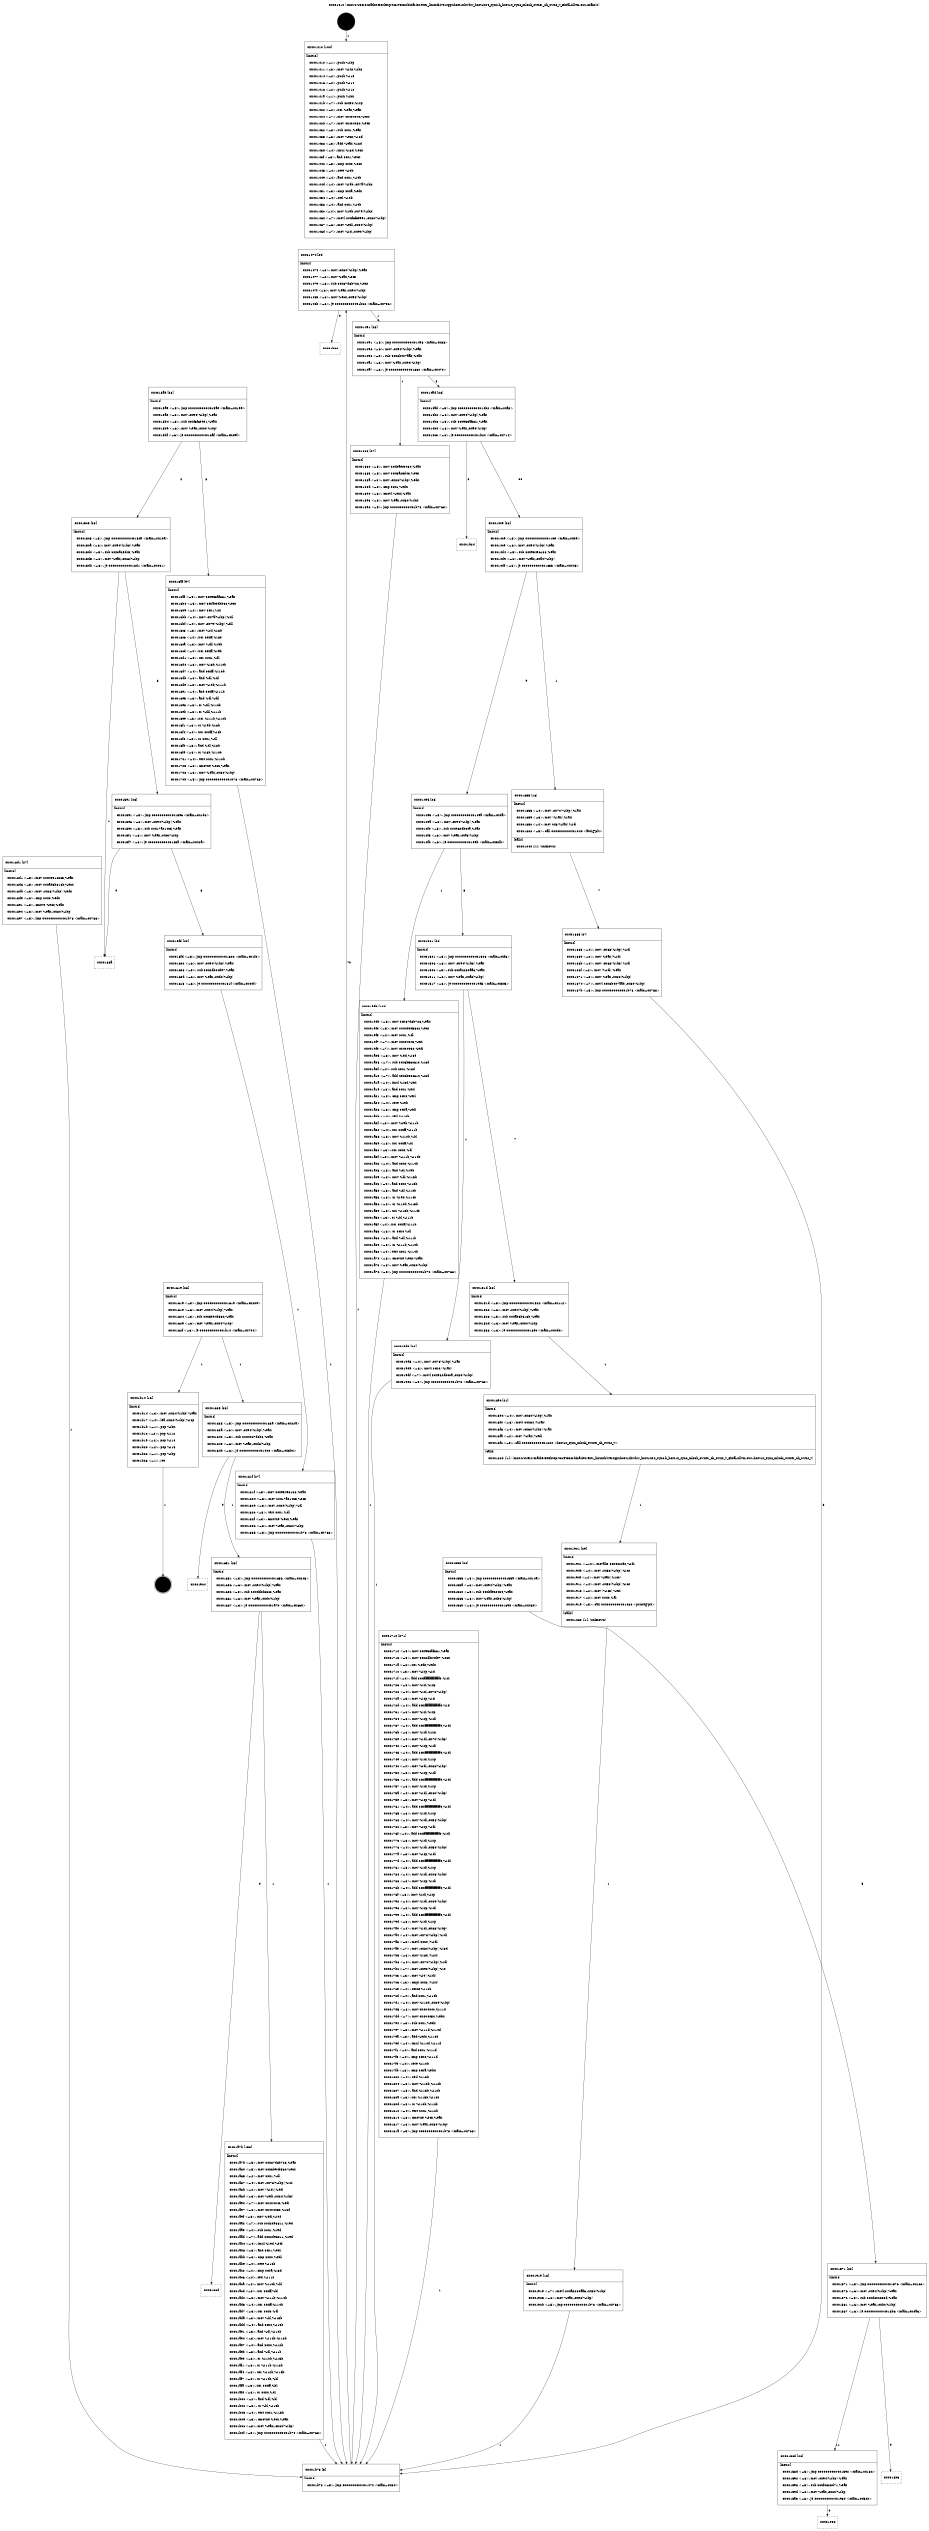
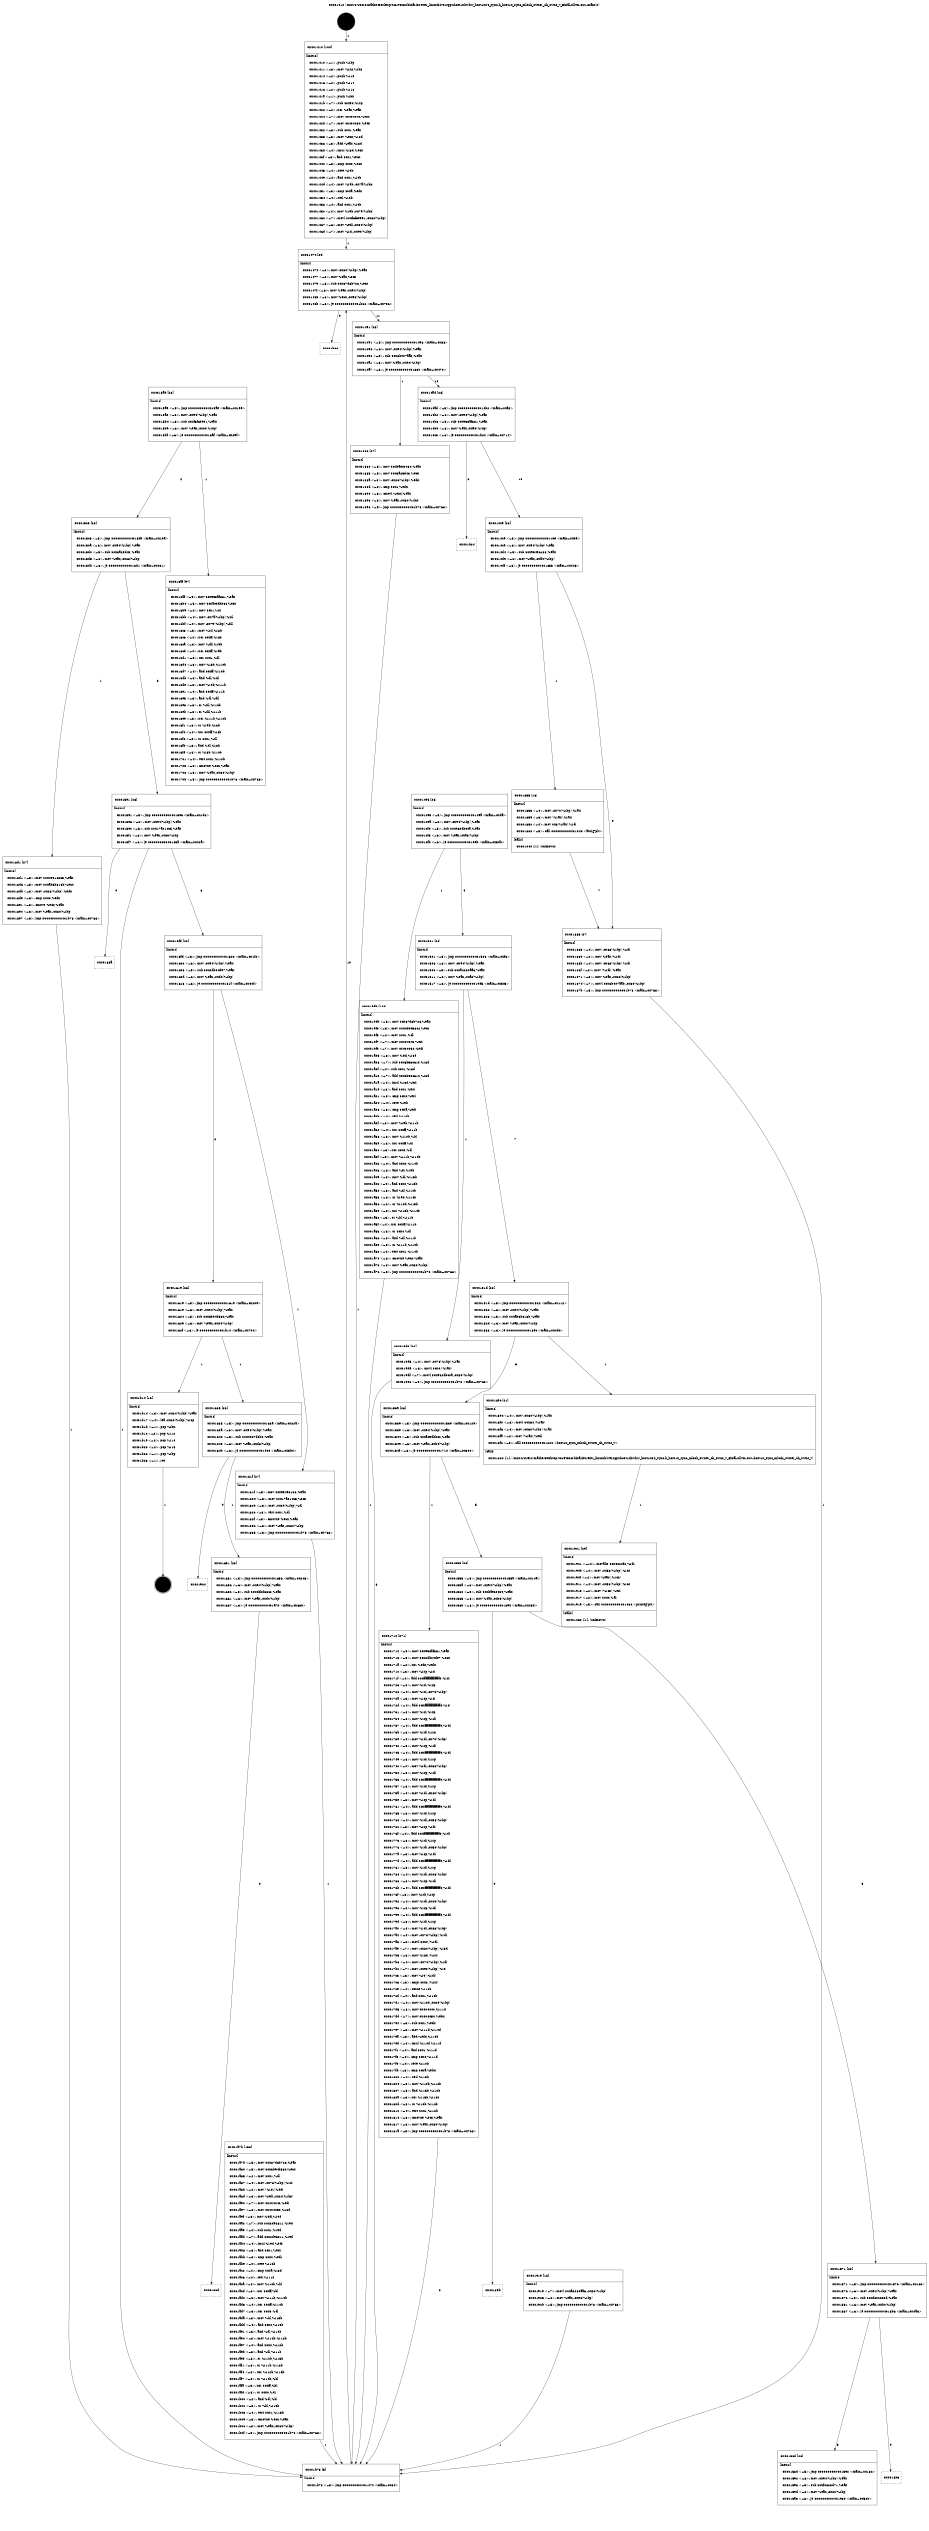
edge "0x401410 [100]" -> "0x401474 [29]": added, label "1"
edge "0x401474 [29]" -> "0x401491 [28]": label " 1" -> " 11"
edge "0x401491 [28]" -> "0x4014ad [28]": label " 8" -> " 10"
edge "0x4015a9 [28]" -> "0x4016af [97]": label " 8" -> " 1"
edge "0x4014ad [28]" -> "0x4014c9 [28]": label " 30" -> " 10"
edge "0x4014c9 [28]" -> "0x4014e5 [28]": now "0x4014c9 [28]" -> "0x401865 [27]"
edge "0x4015c5 [28]" -> "0x40183a": now "0x4015c5 [28]" -> "0x4018d1 [27]"
edge "0x4014e5 [28]" -> "0x401501 [28]": label " 8" -> " 4"
edge "0x401b78 [5]" -> "0x401474 [29]": label " 70" -> " 10"
edge "0x4015fd [28]" -> "0x401619 [28]": added, label "2"
node "0x401539 [28]": added
edge "0x401865 [27]" -> "0x401b78 [5]": label " 6" -> " 1"
edge "0x4019d5 [22]" -> "0x401b78 [5]": label " 1" -> " 6"
edge "0x4016af [97]" -> "0x401b78 [5]": now "0x4015e1 [28]" -> "0x401b78 [5]"
edge "0x401651 [28]" -> "0x401a7b [153]": removed, label "1"
edge "0x401901 [29]" -> "0x40191e [18]": removed, label "1"
node "0x40189b": added
edge "0x401710 [271]" -> "0x401b78 [5]": label " 1" -> " 0"
edge "0x401571 [28]" -> "0x40158d [28]": label " 11" -> " 5"
node "0x401930": removed
